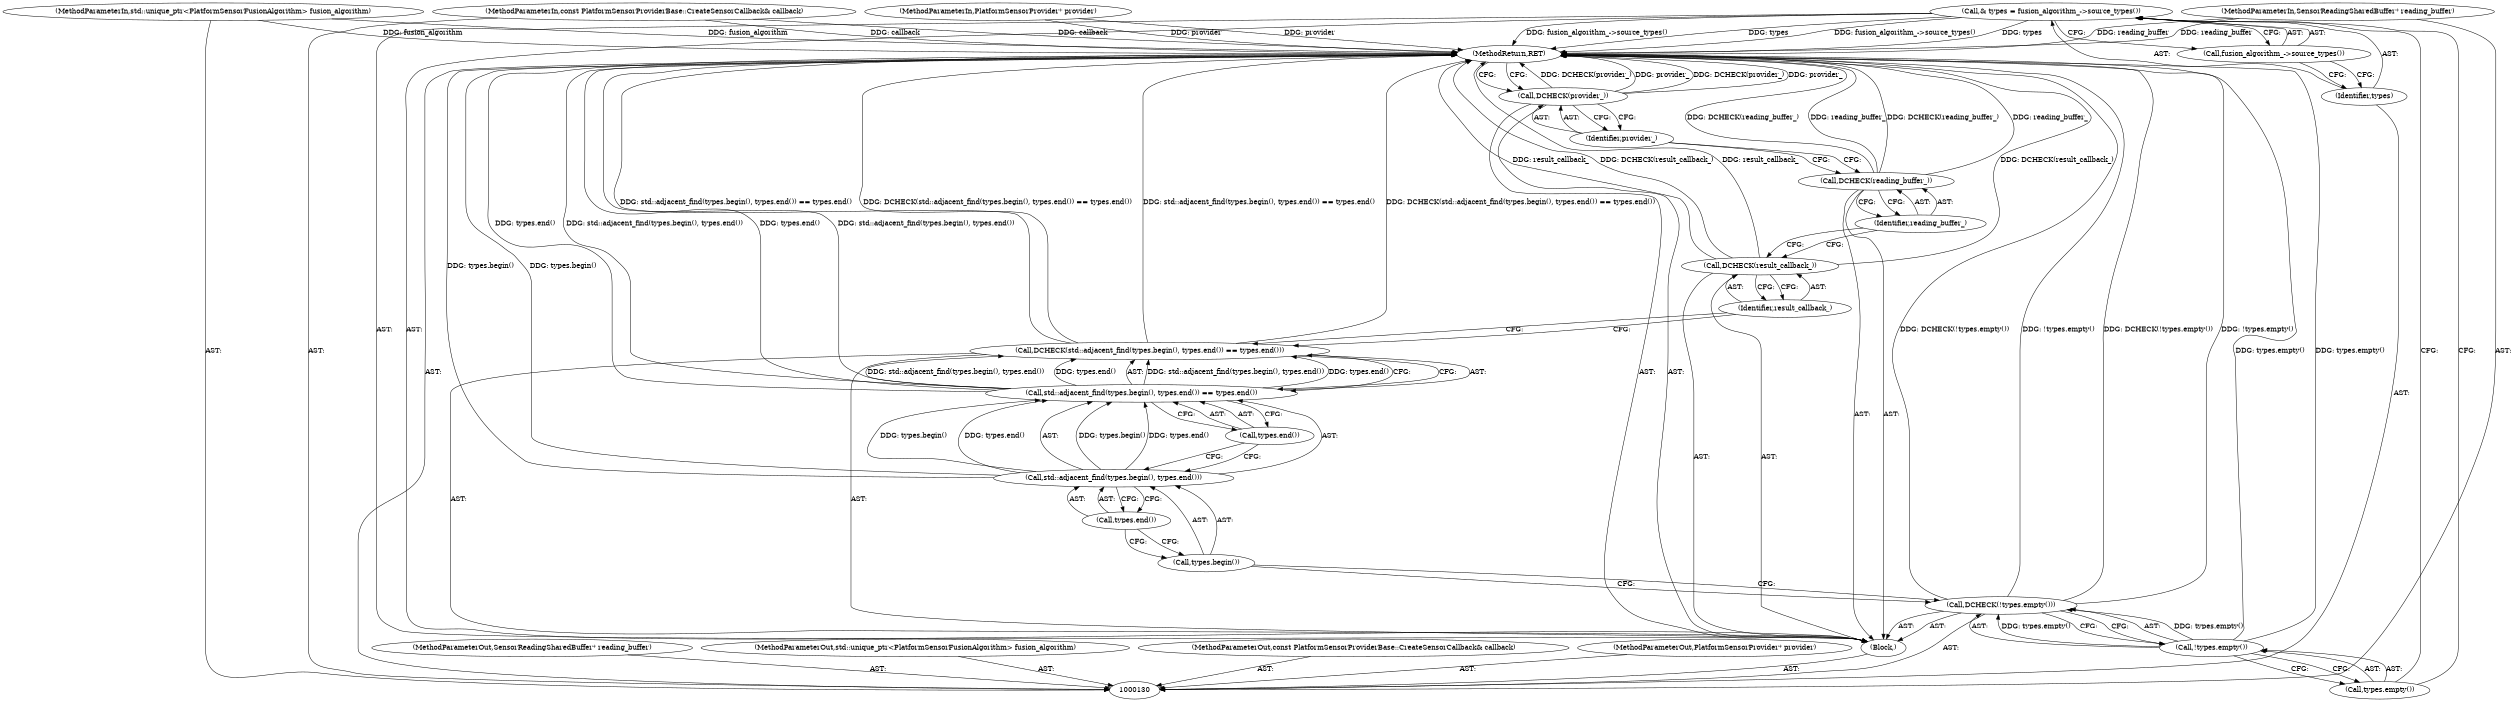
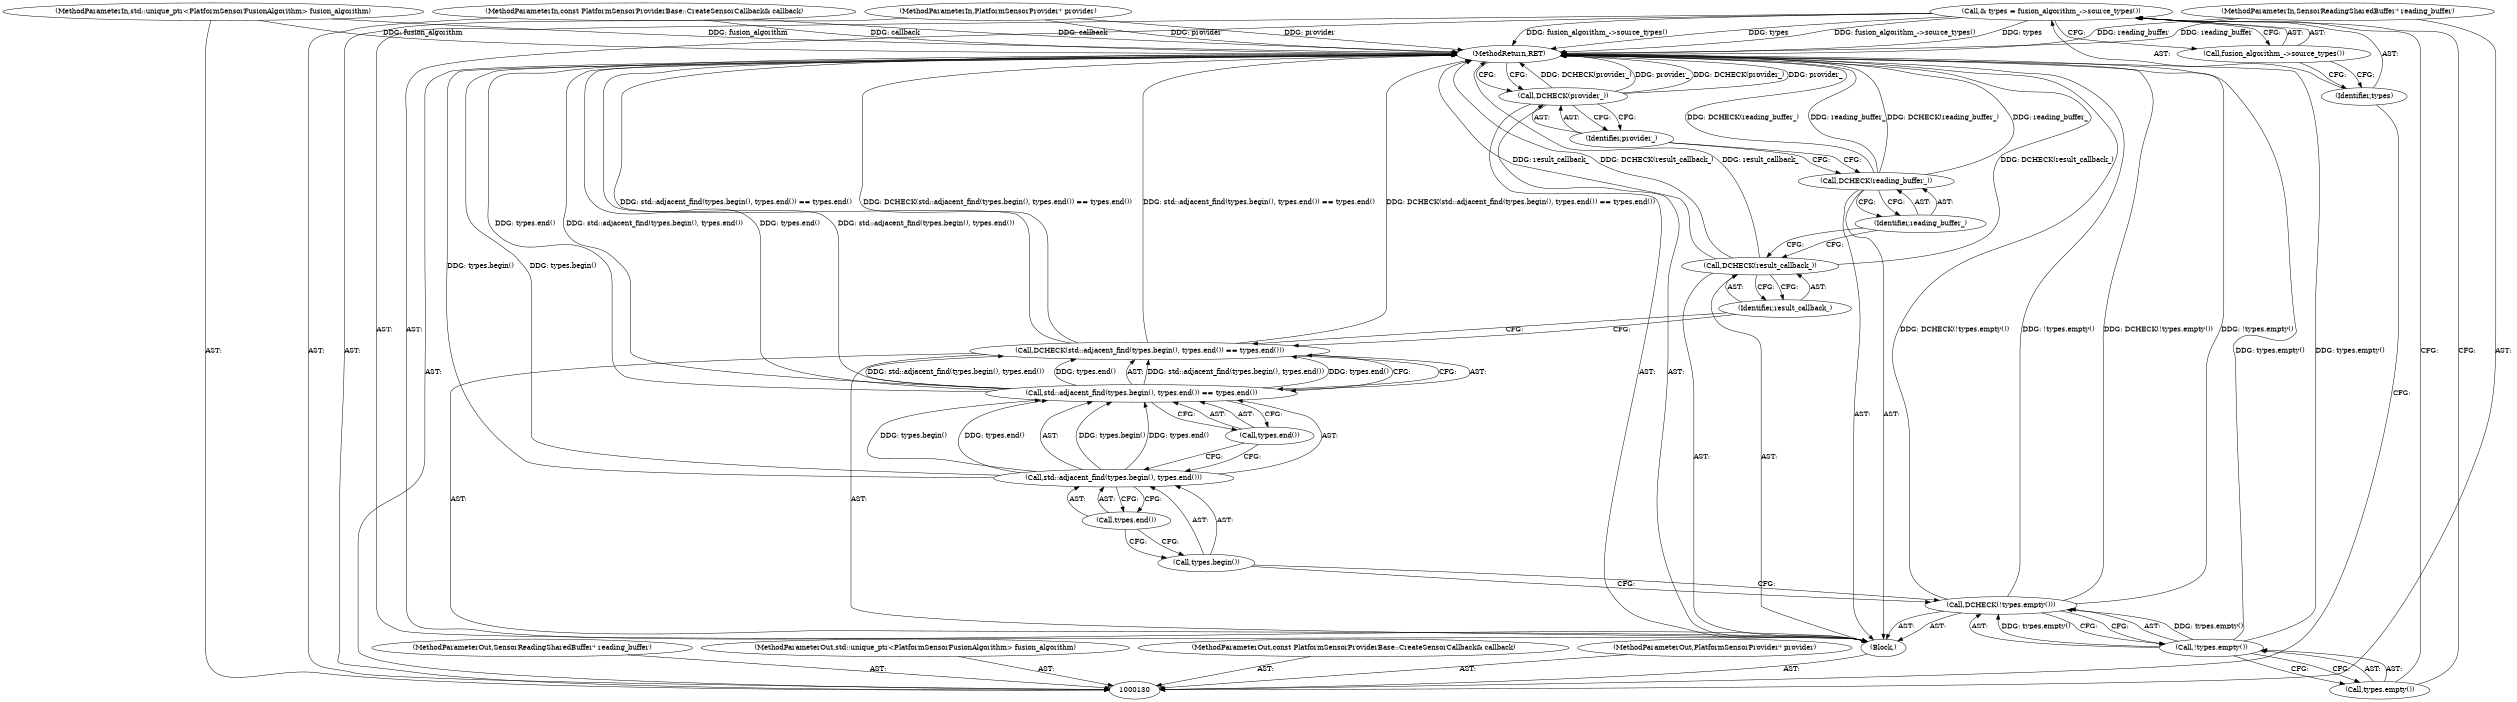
edge "(Identifier,types)" -> "1000130": label "AST: " -> "CFG: "
edge "(Call,DCHECK(!types.empty()))" -> "1000130": now "(MethodParameterIn,PlatformSensorProvider* provider)" -> "1000130"
